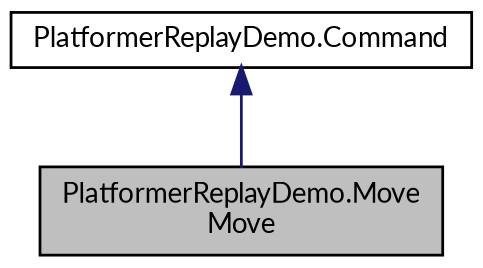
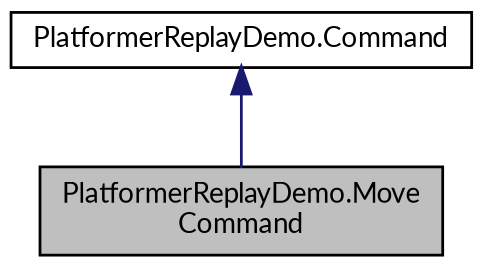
node "PlatformerReplayDemo.Move Move": label "PlatformerReplayDemo.Move Move" -> "PlatformerReplayDemo.Move Command"
